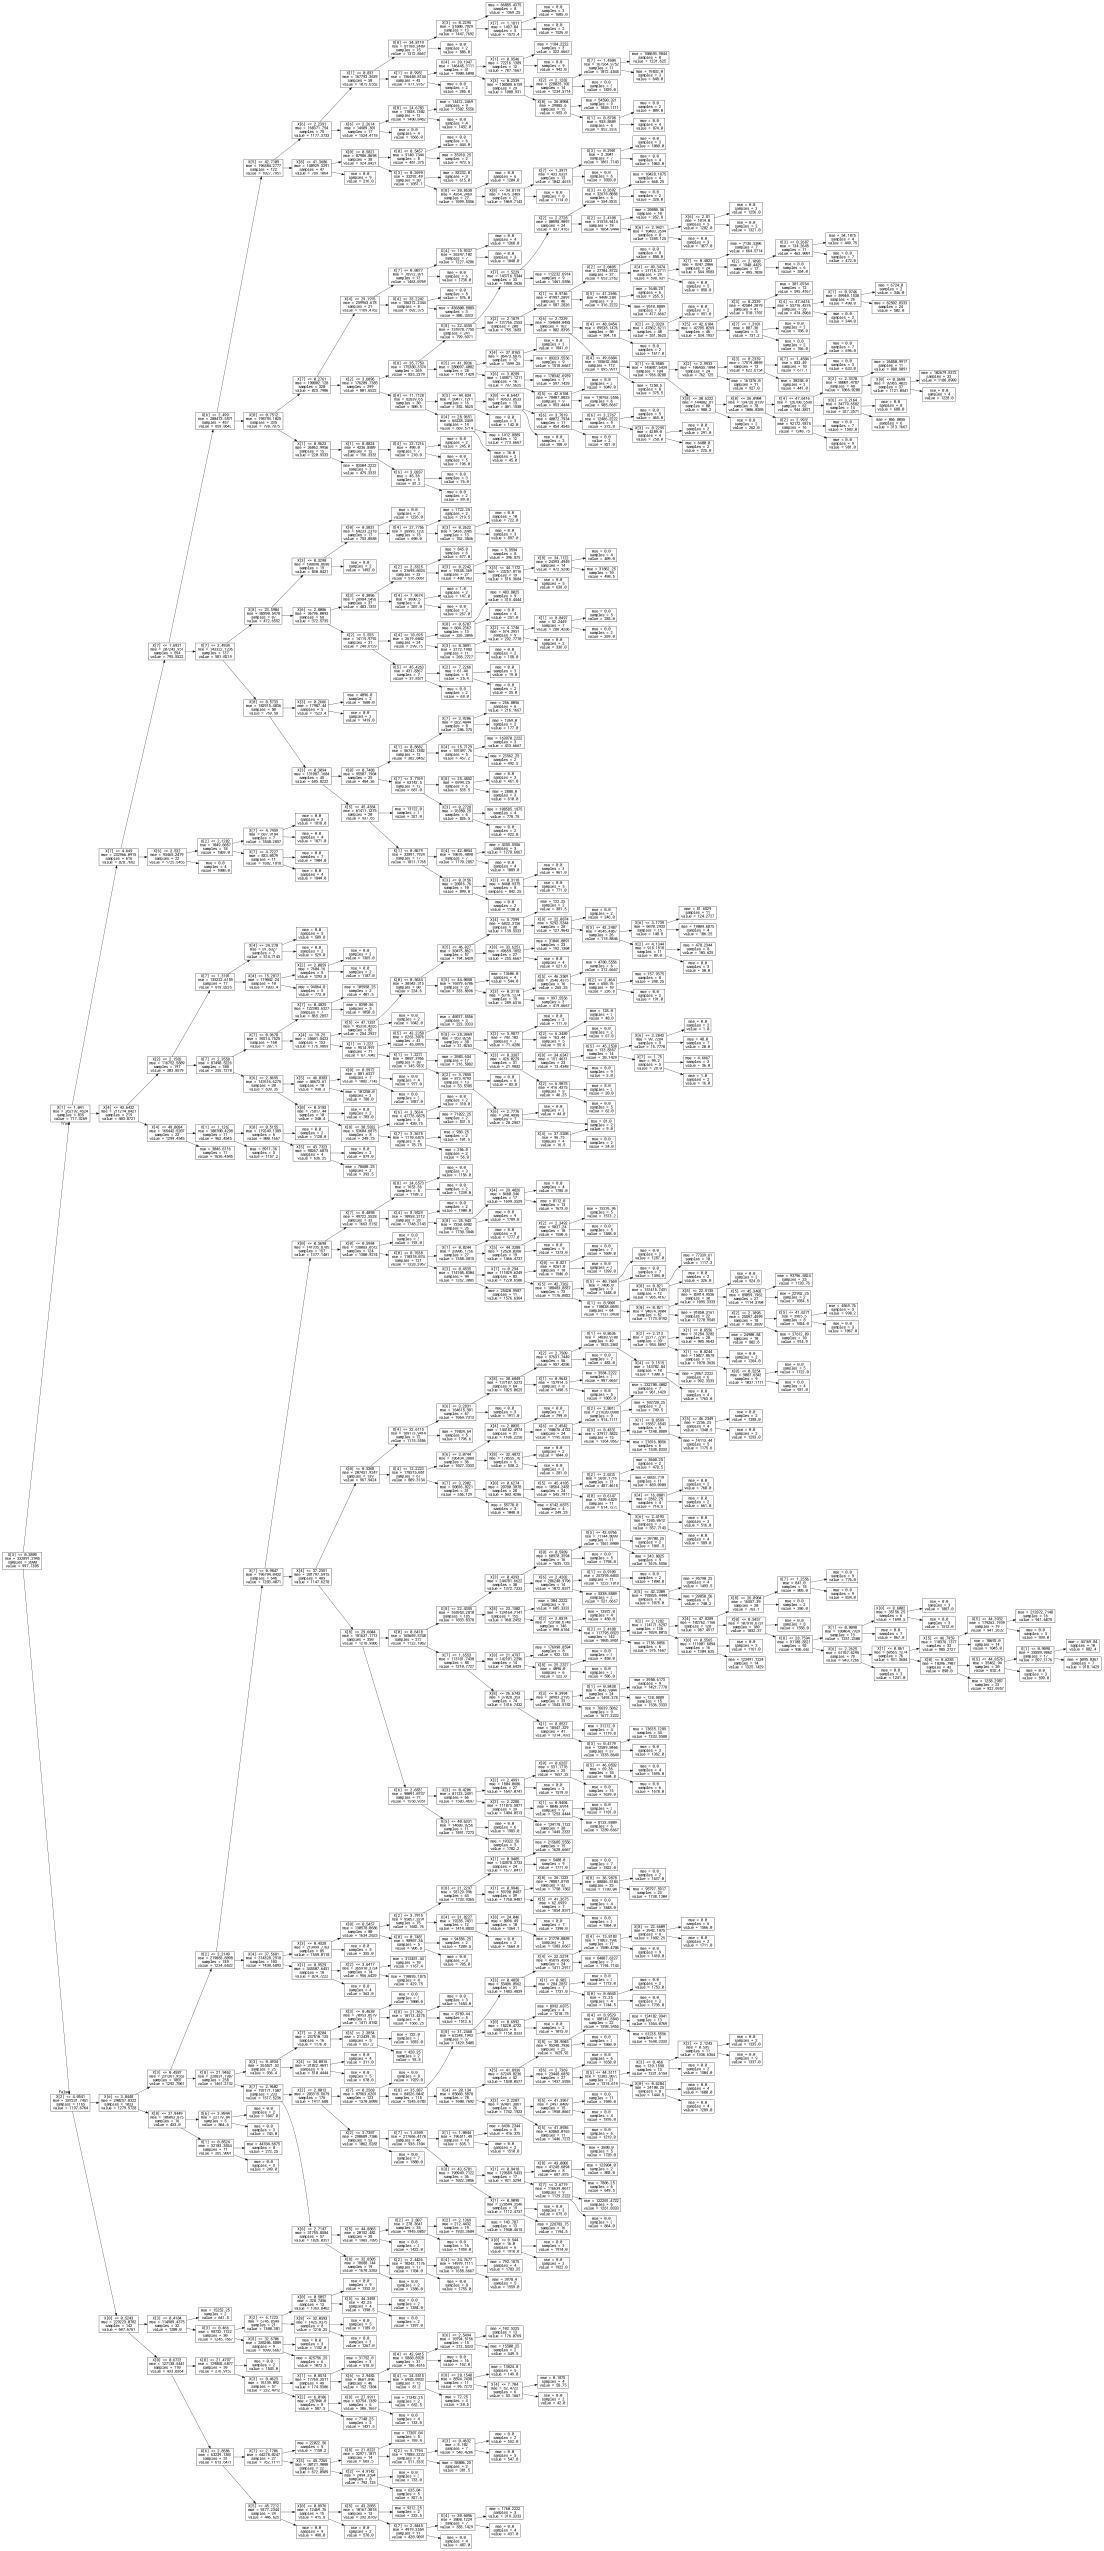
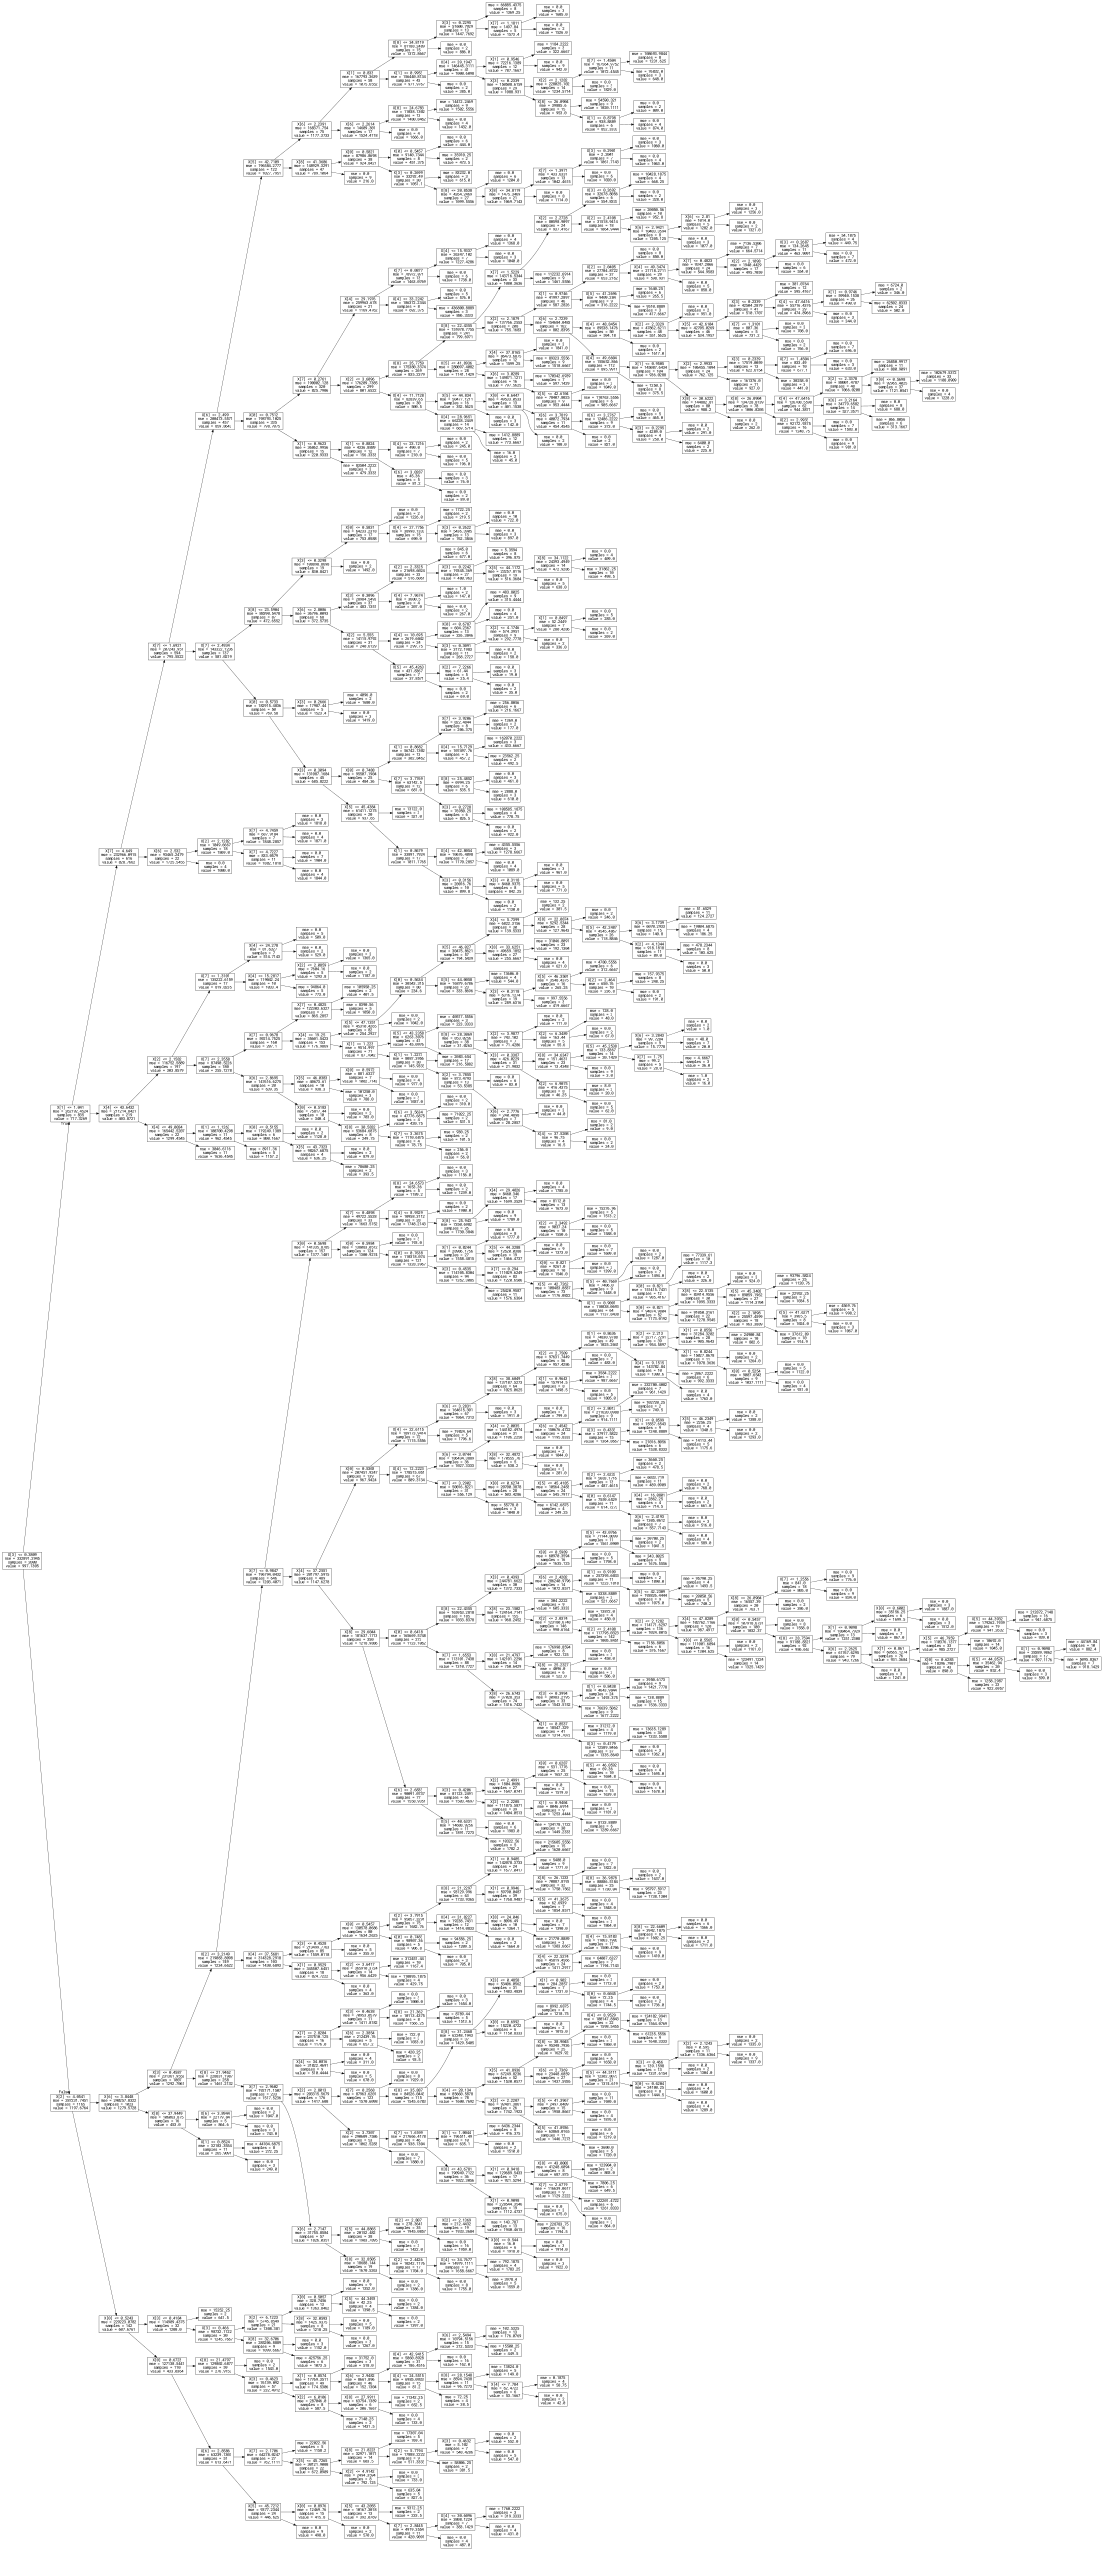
edge "X[5] <= 43.2358 mse = 6263.3076 samples = 41 value = 45.0976" -> "X[8] <= 28.3069 mse = 853.0256 samples = 38 value = 31.0263": now "X[5] <= 43.2358 mse = 6263.3076 samples = 41 value = 45.0976" -> "mse = 2083.654 samples = 17 value = 216.5882"
edge "X[6] <= 2.7776 mse = 240.4898 samples = 7 value = 28.2857" -> "mse = 81.0 samples = 2 value = 9.0": now "X[6] <= 2.7776 mse = 240.4898 samples = 7 value = 28.2857" -> "X[4] <= 37.5208 mse = 96.75 samples = 4 value = 16.5"
node "X[3] <= 0.4934 mse = 265521.52 samples = 25 value = 936.4": removed
